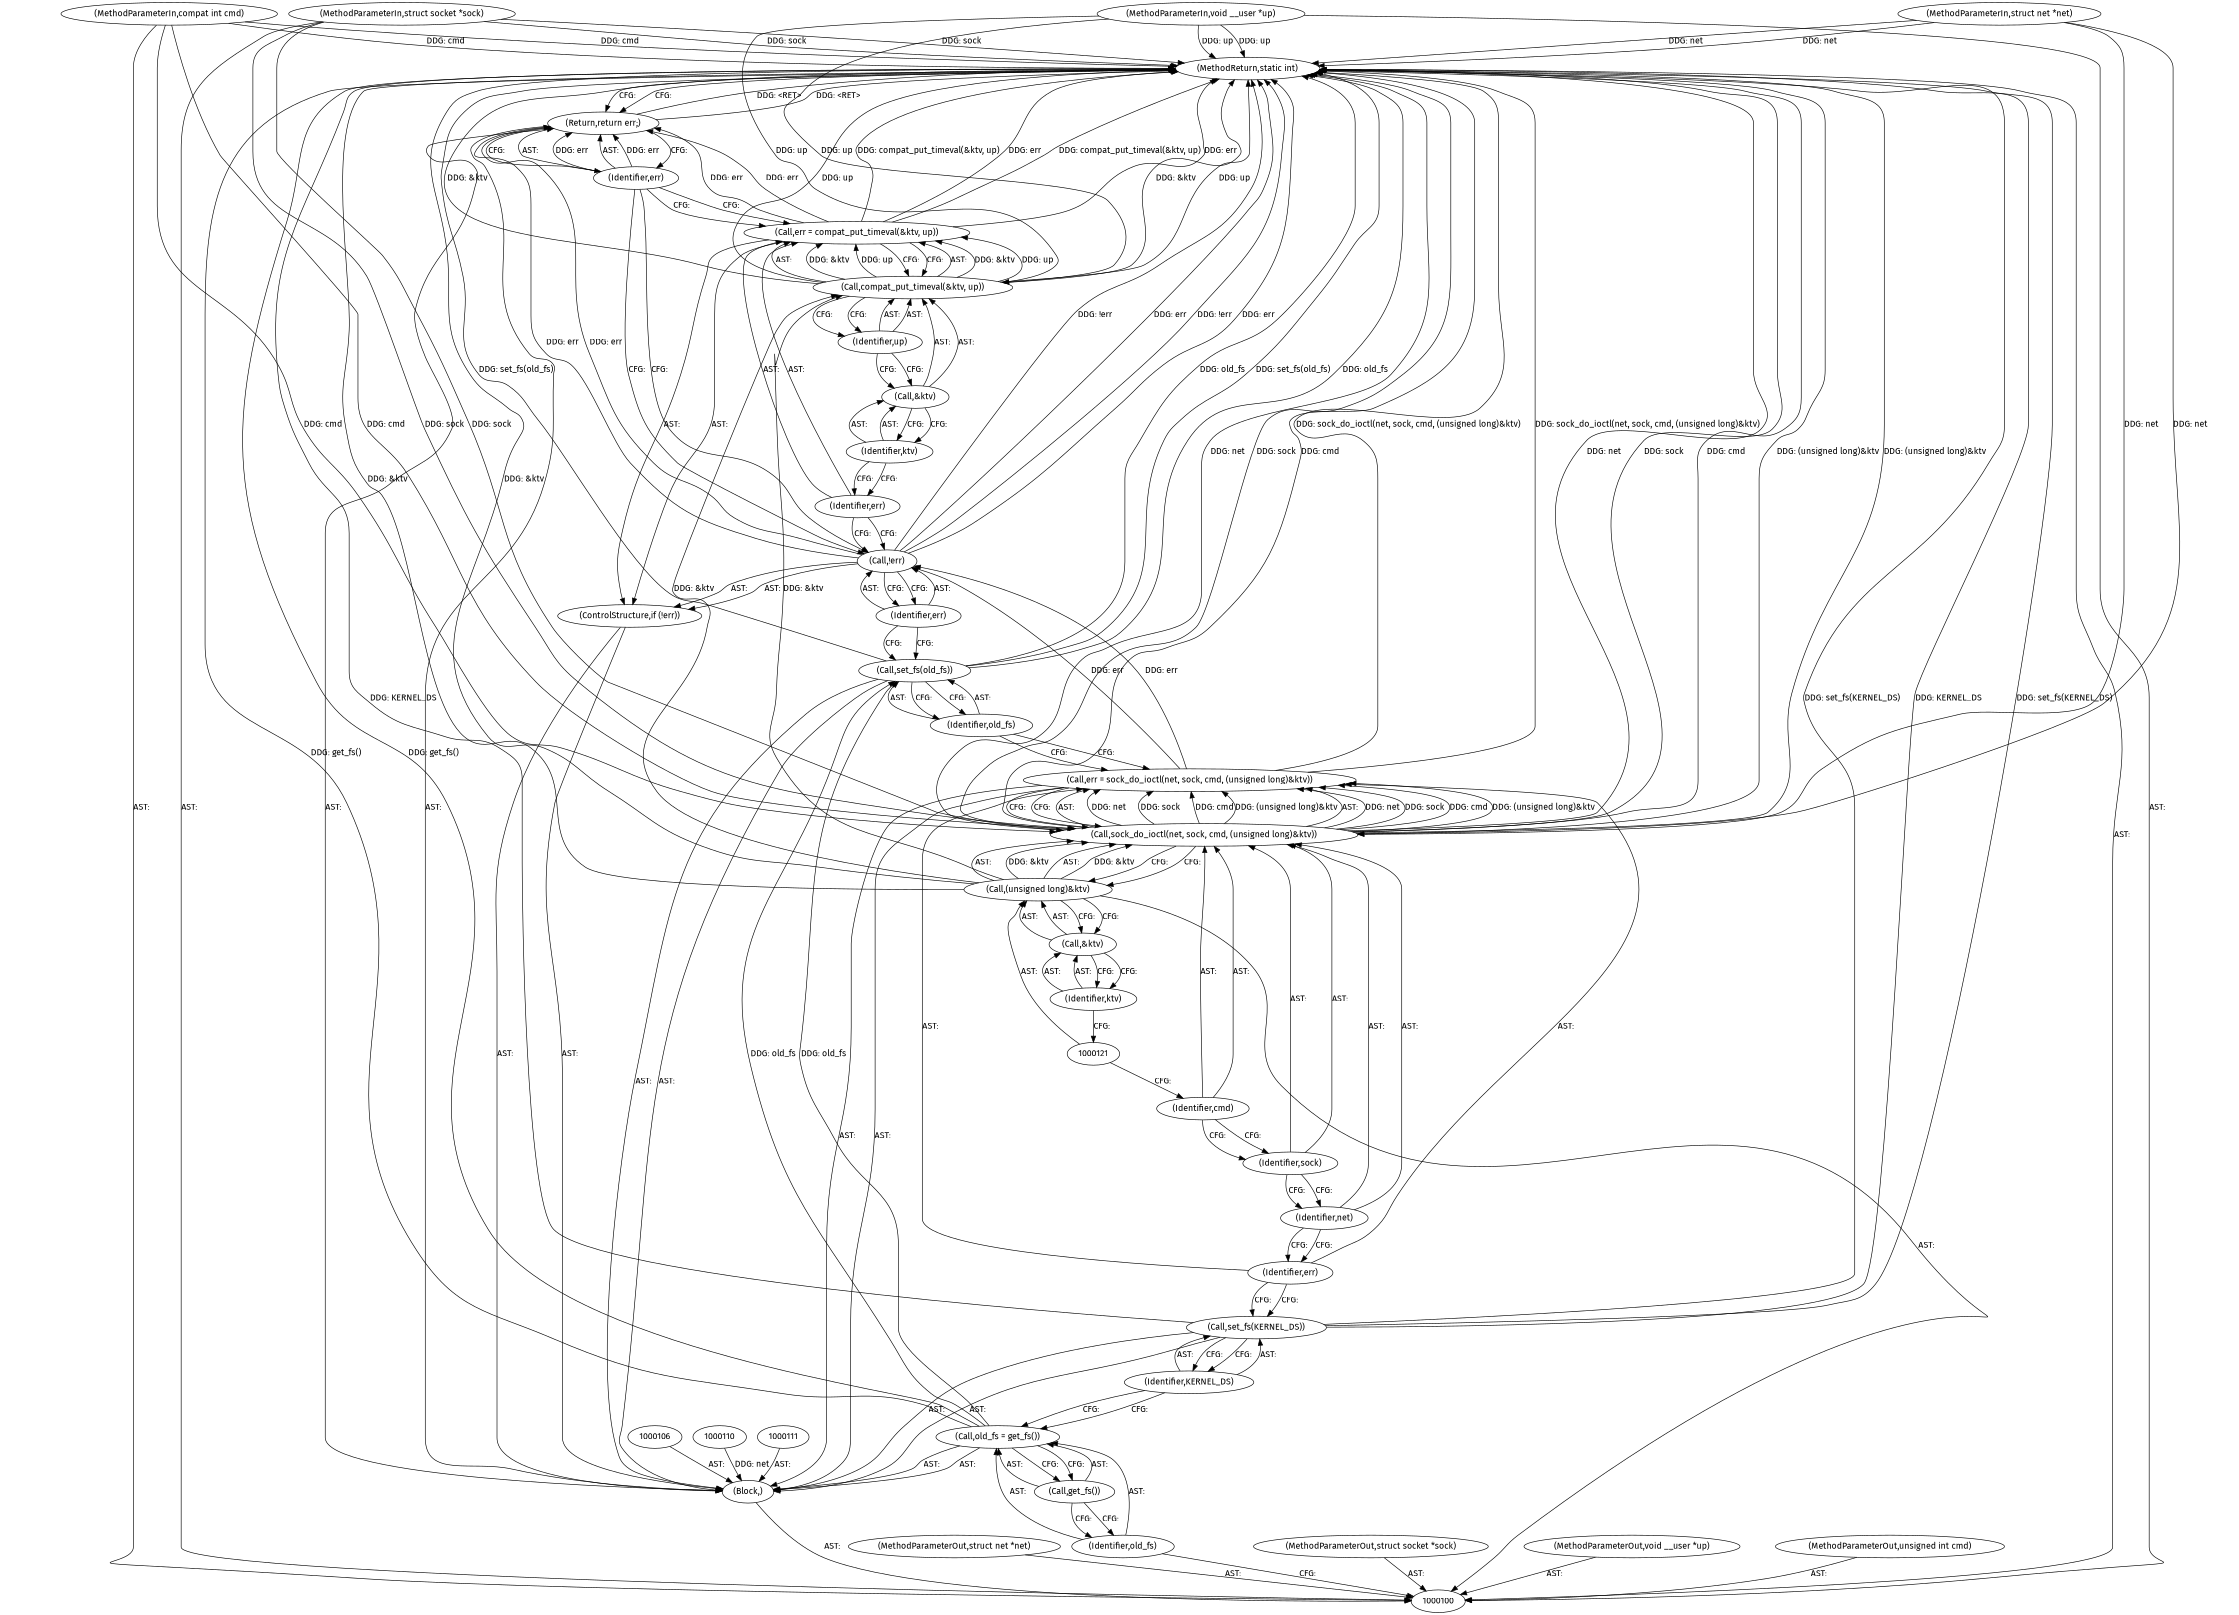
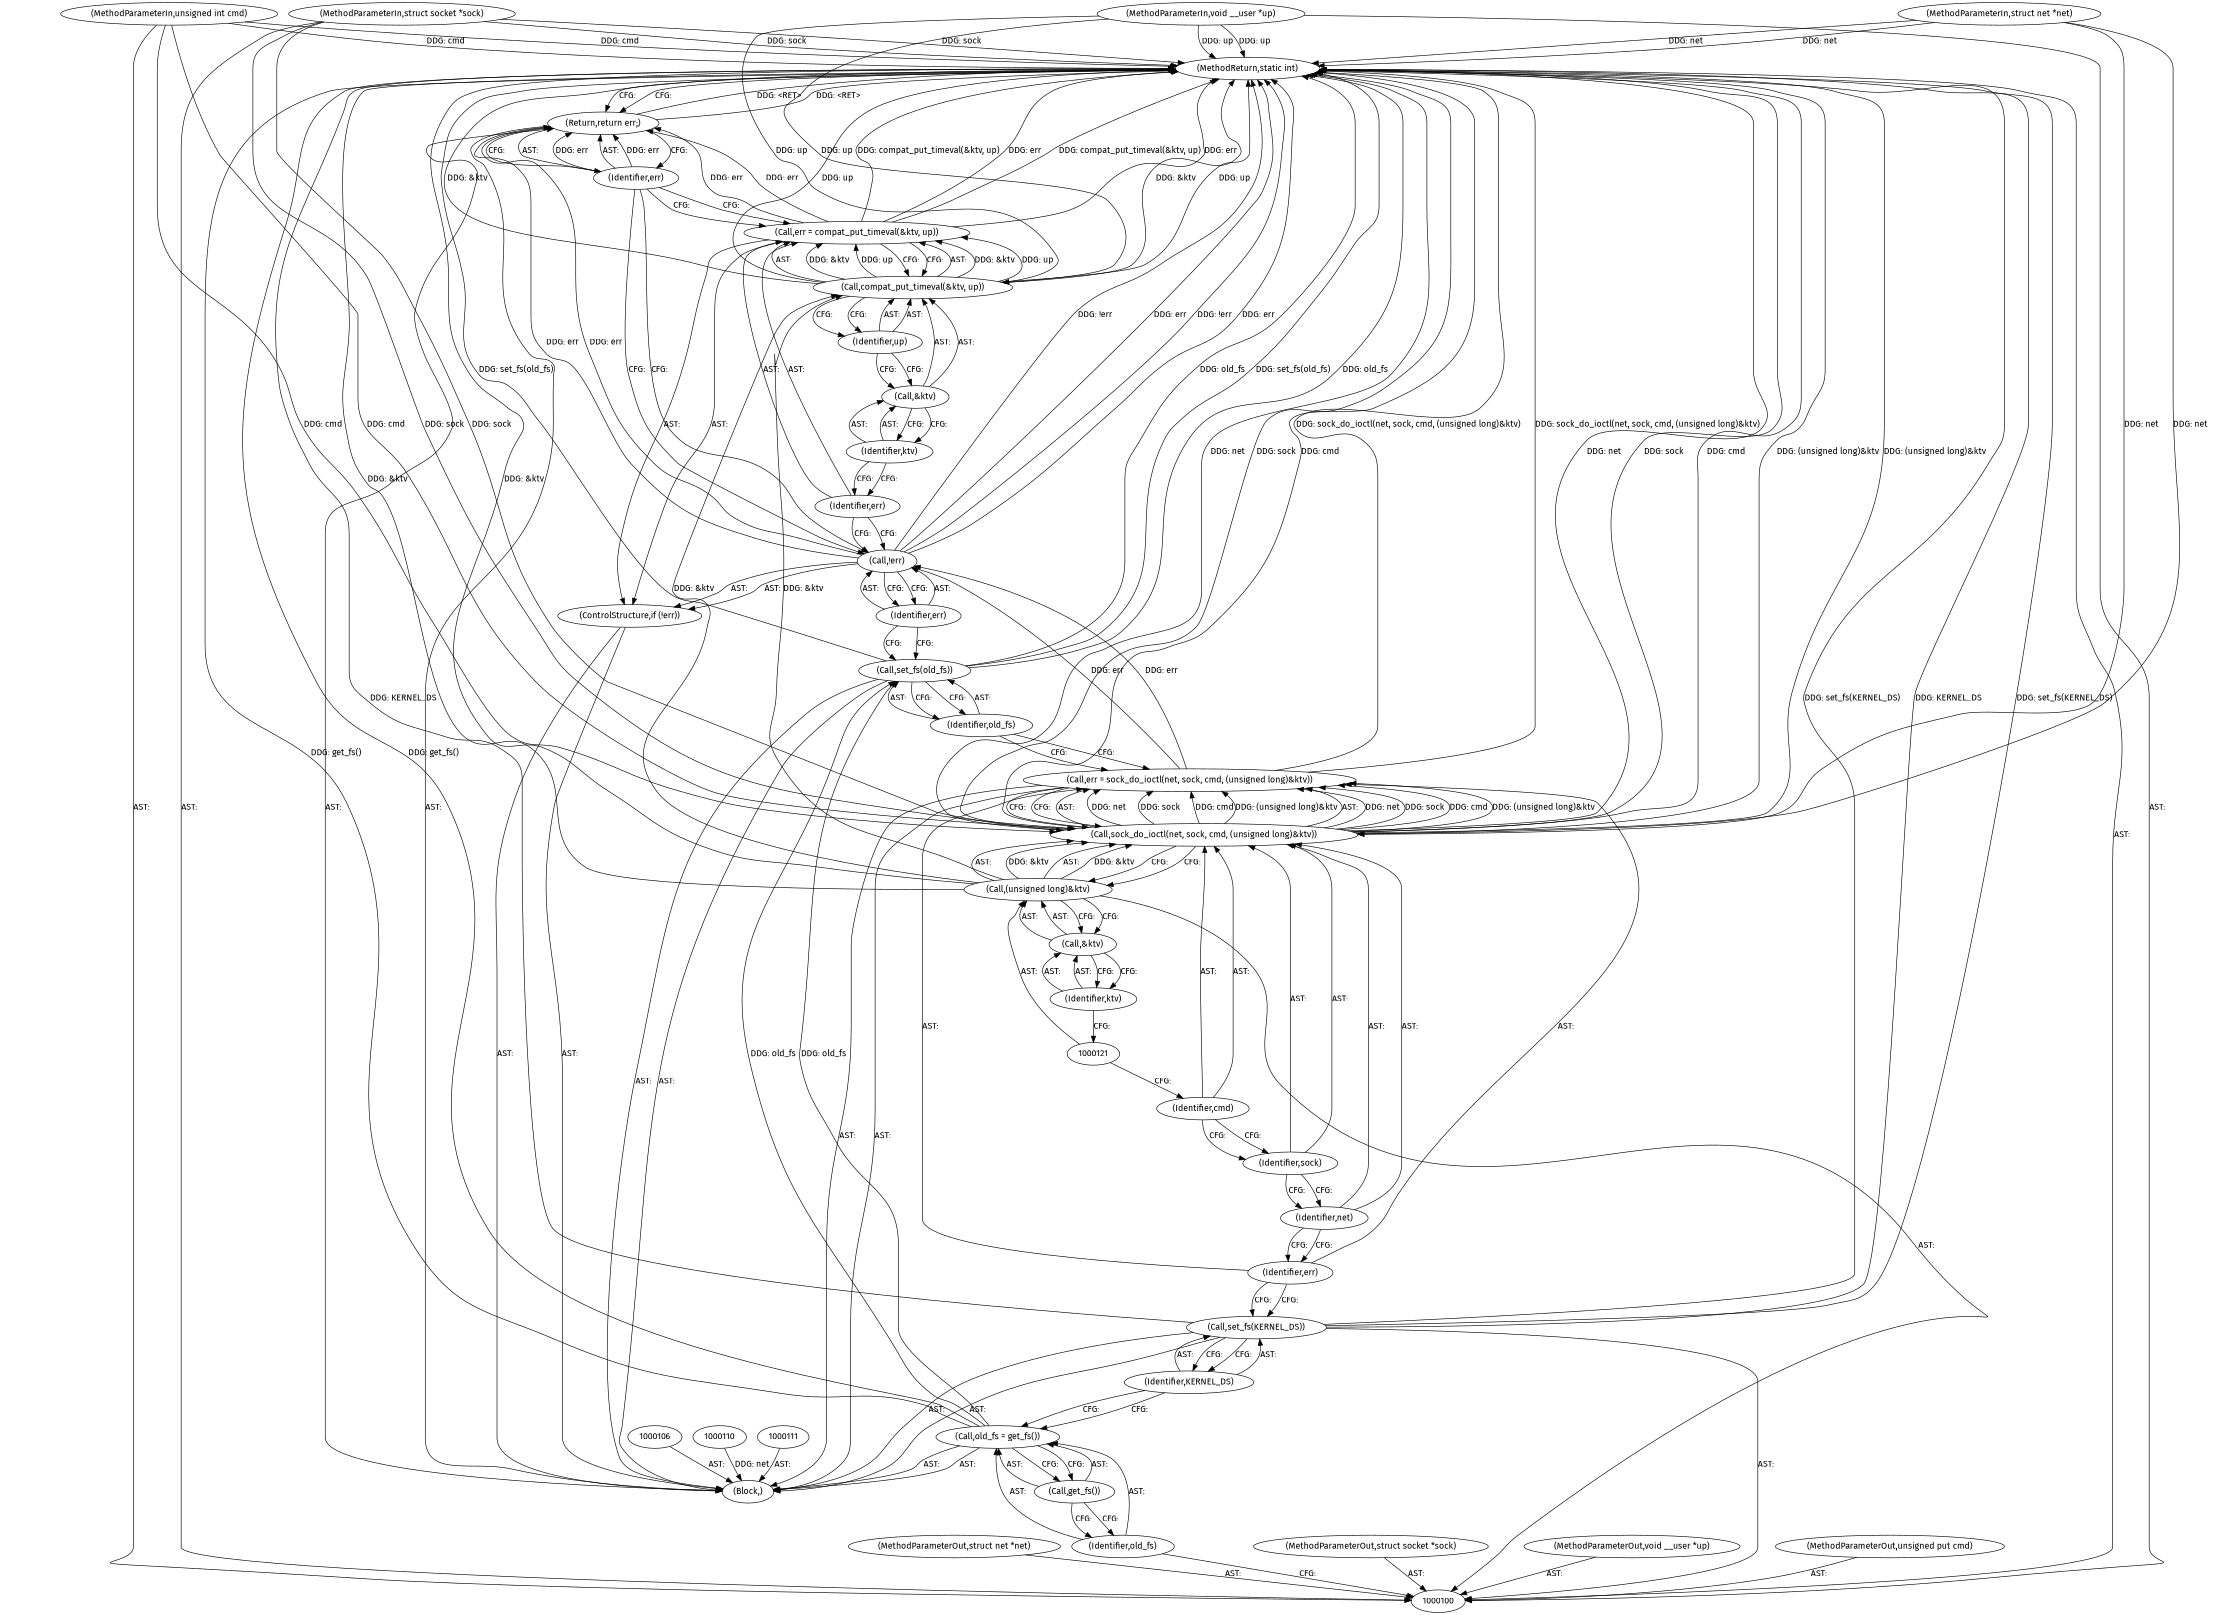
node "(MethodParameterIn,compat int cmd)": label "(MethodParameterIn,compat int cmd)" -> "(MethodParameterIn,unsigned int cmd)"
node "(MethodParameterOut,unsigned int cmd)": label "(MethodParameterOut,unsigned int cmd)" -> "(MethodParameterOut,unsigned put cmd)"
edge "(Block,)" -> "1000100": now "(Call,set_fs(KERNEL_DS))" -> "1000100"
